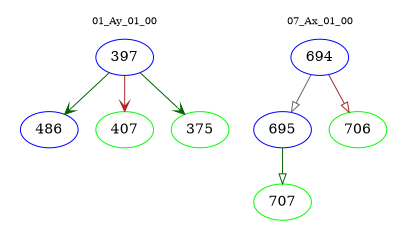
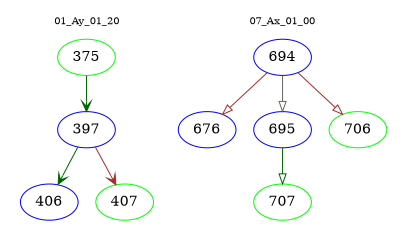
cluster "01_Ay_01_00": label "01_Ay_01_00" -> "01_Ay_01_20"
edge "397" -> "375": reversed
node "486": label "486" -> "406"
node "676": added
